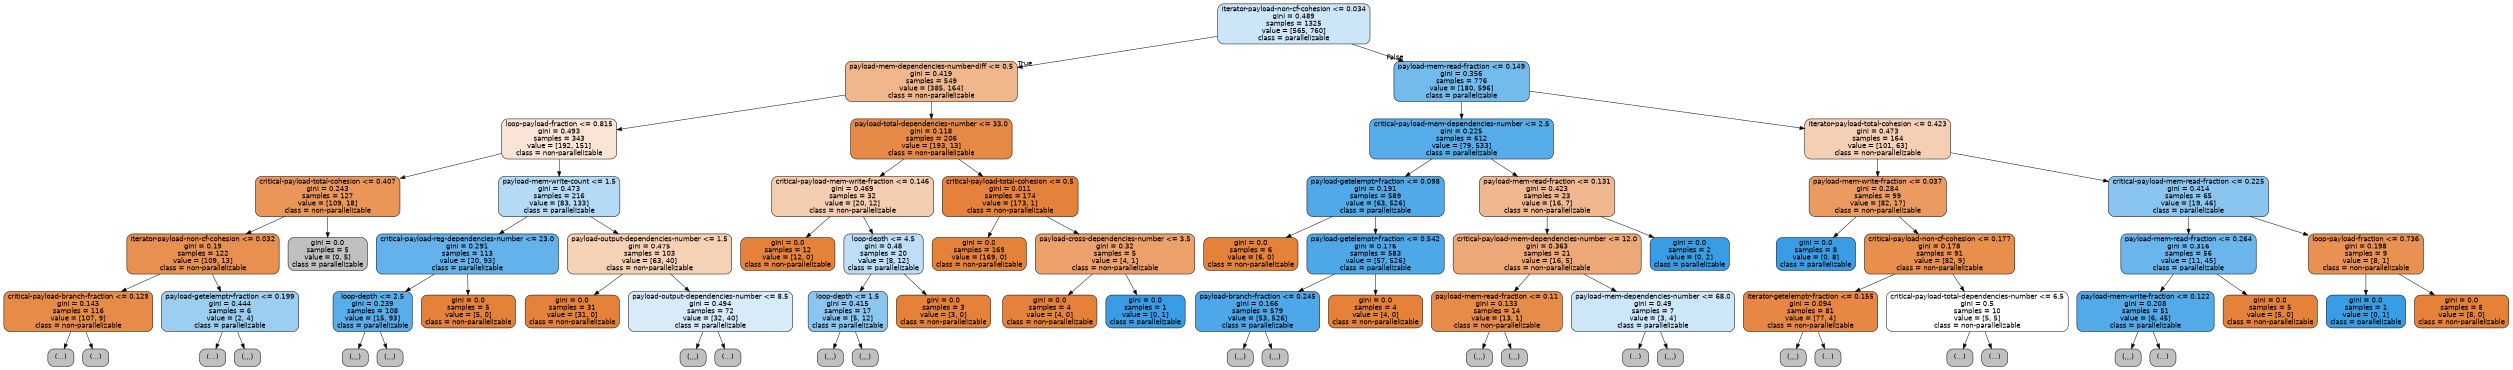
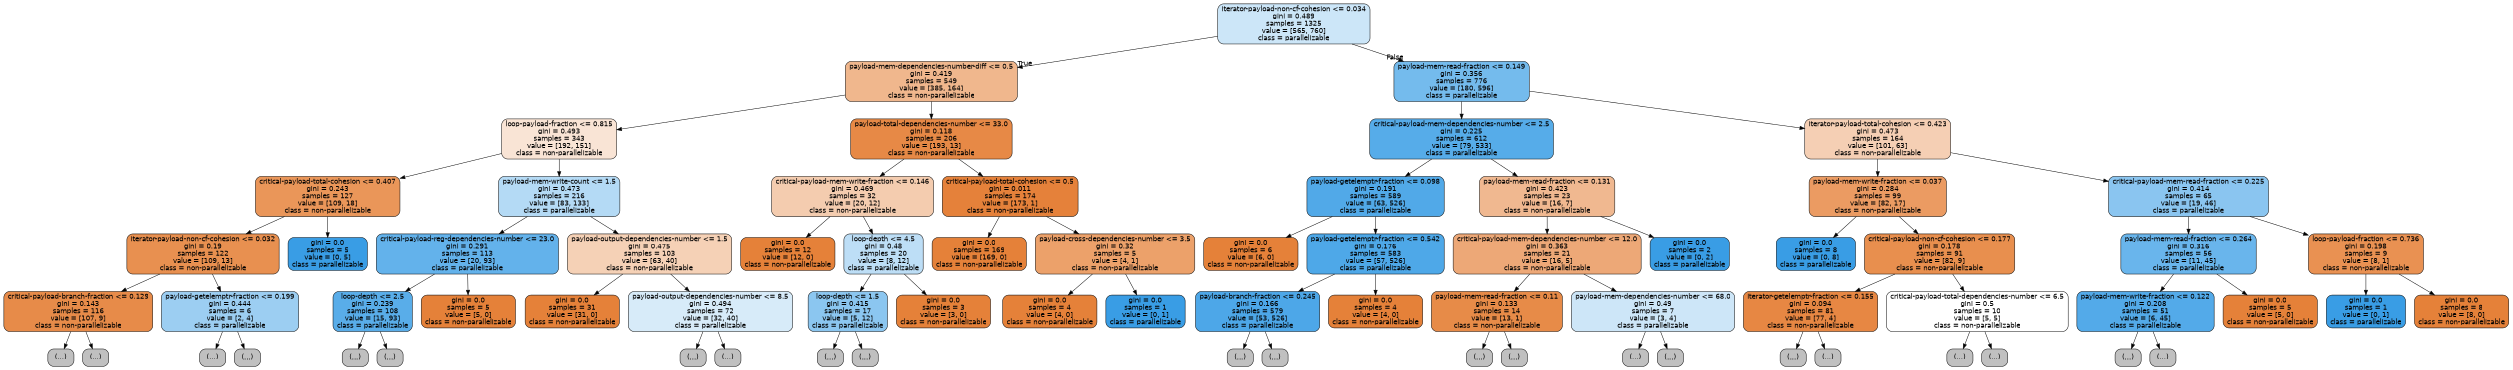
node "gini = 0.0 samples = 5 value = [0, 5] class = parallelizable": fillcolor #c0c0c0 -> #399de5ff
